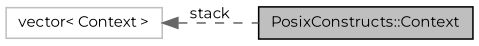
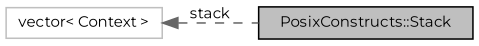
node "PosixConstructs::Context": label "PosixConstructs::Context" -> "PosixConstructs::Stack"
